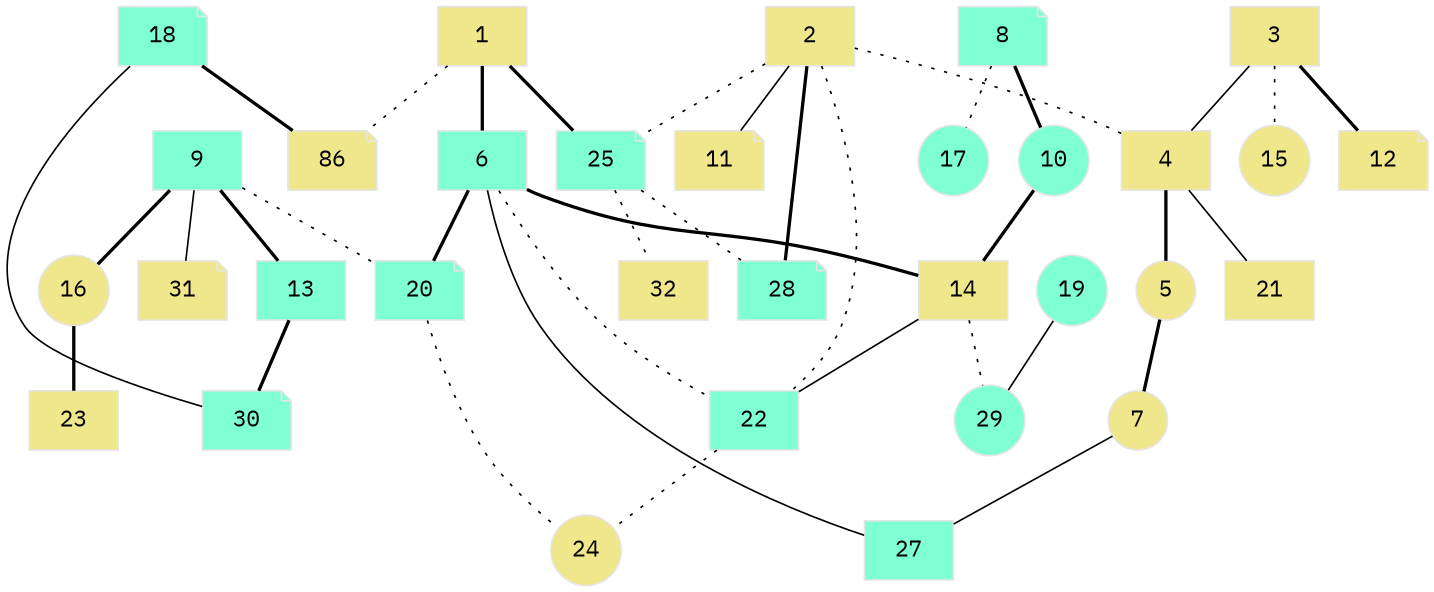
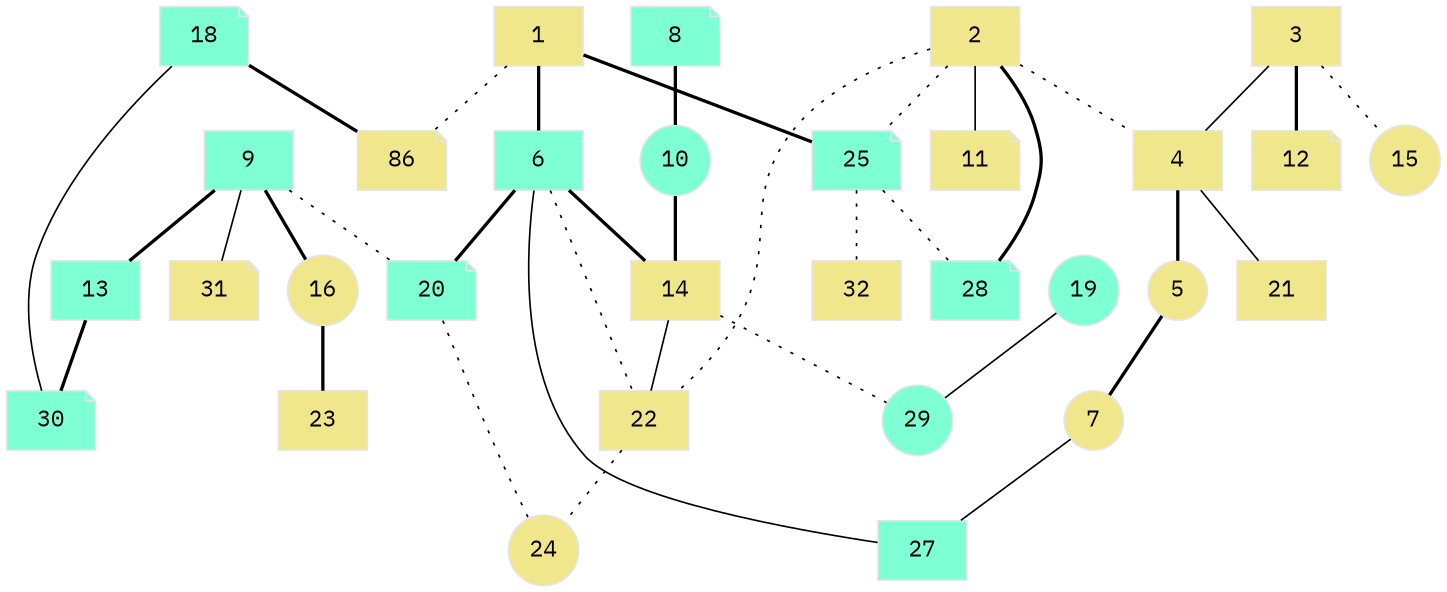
node "17": removed
node "22": fillcolor aquamarine -> khaki
